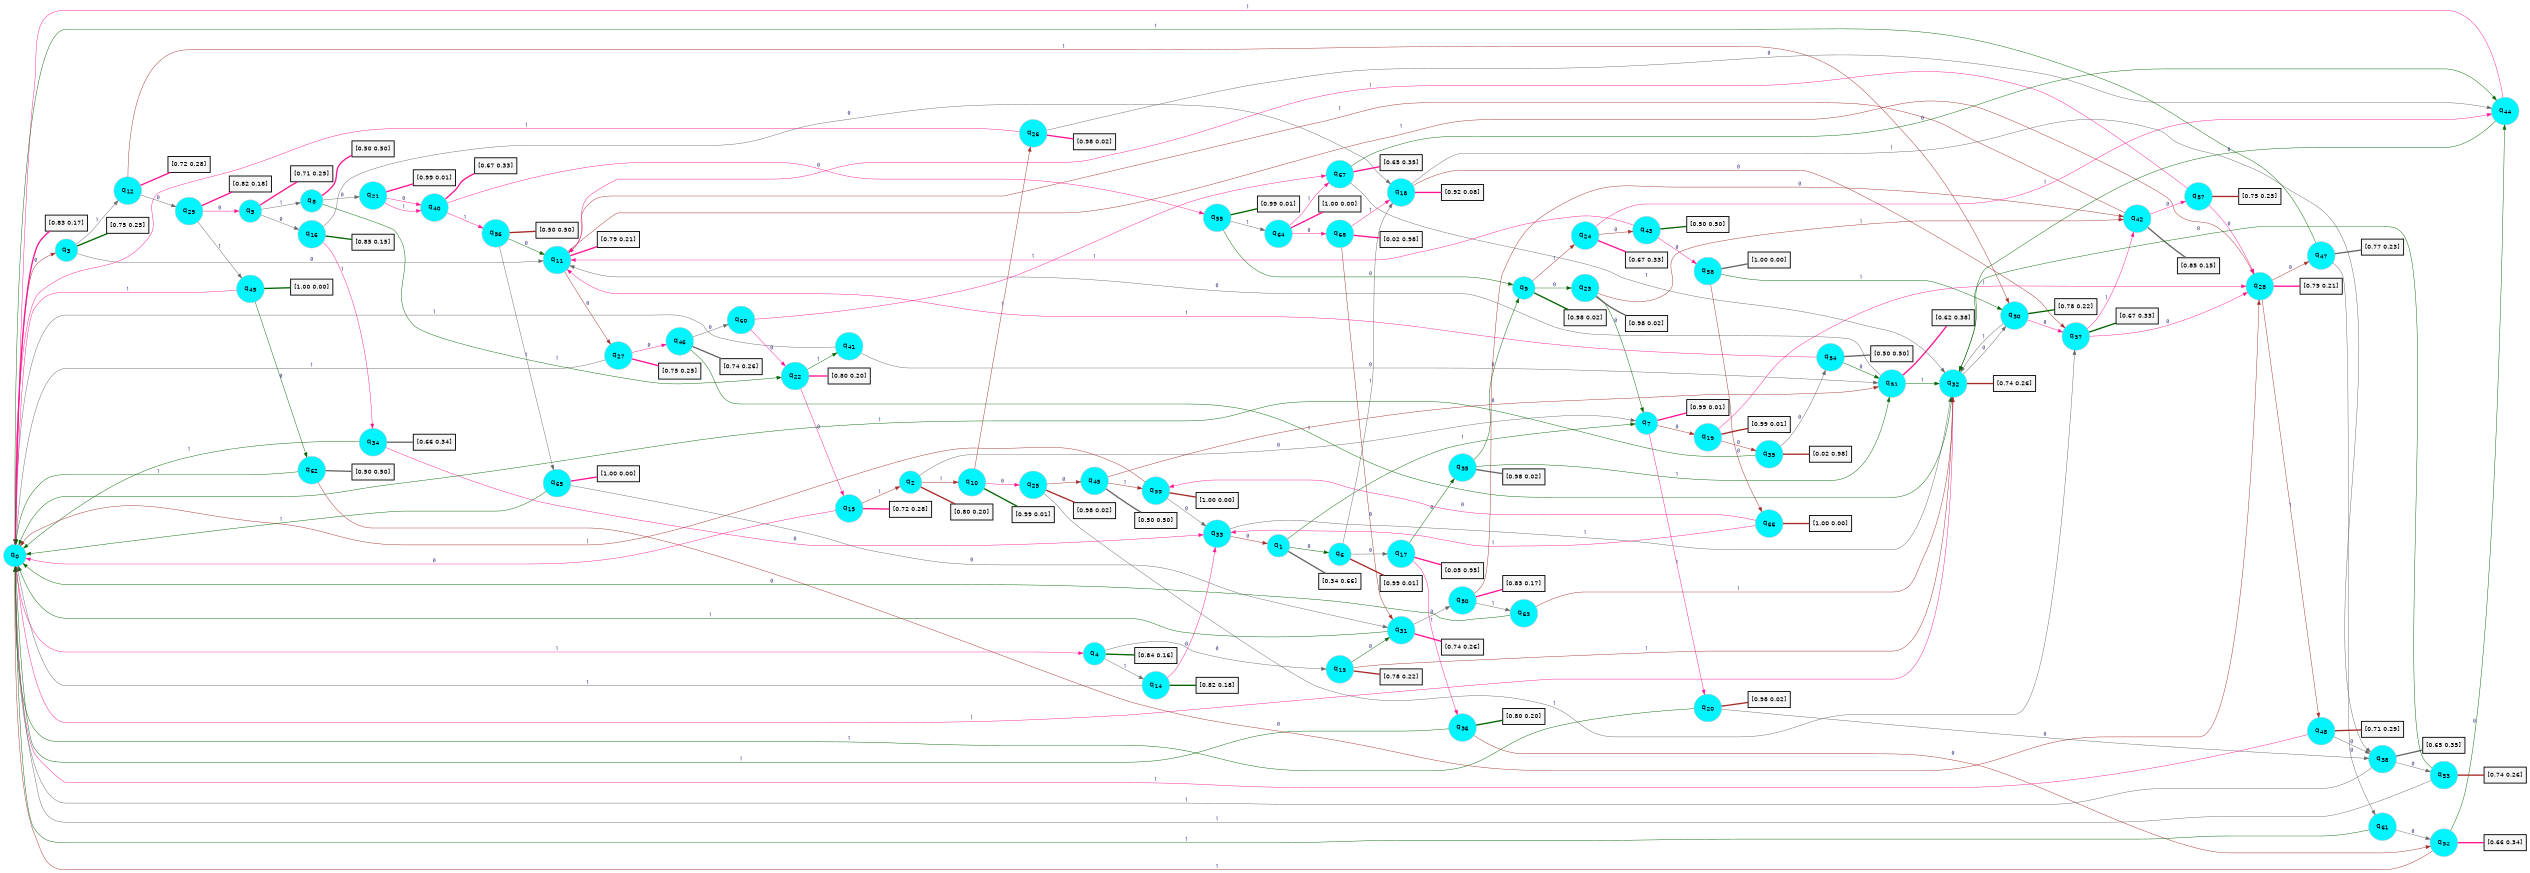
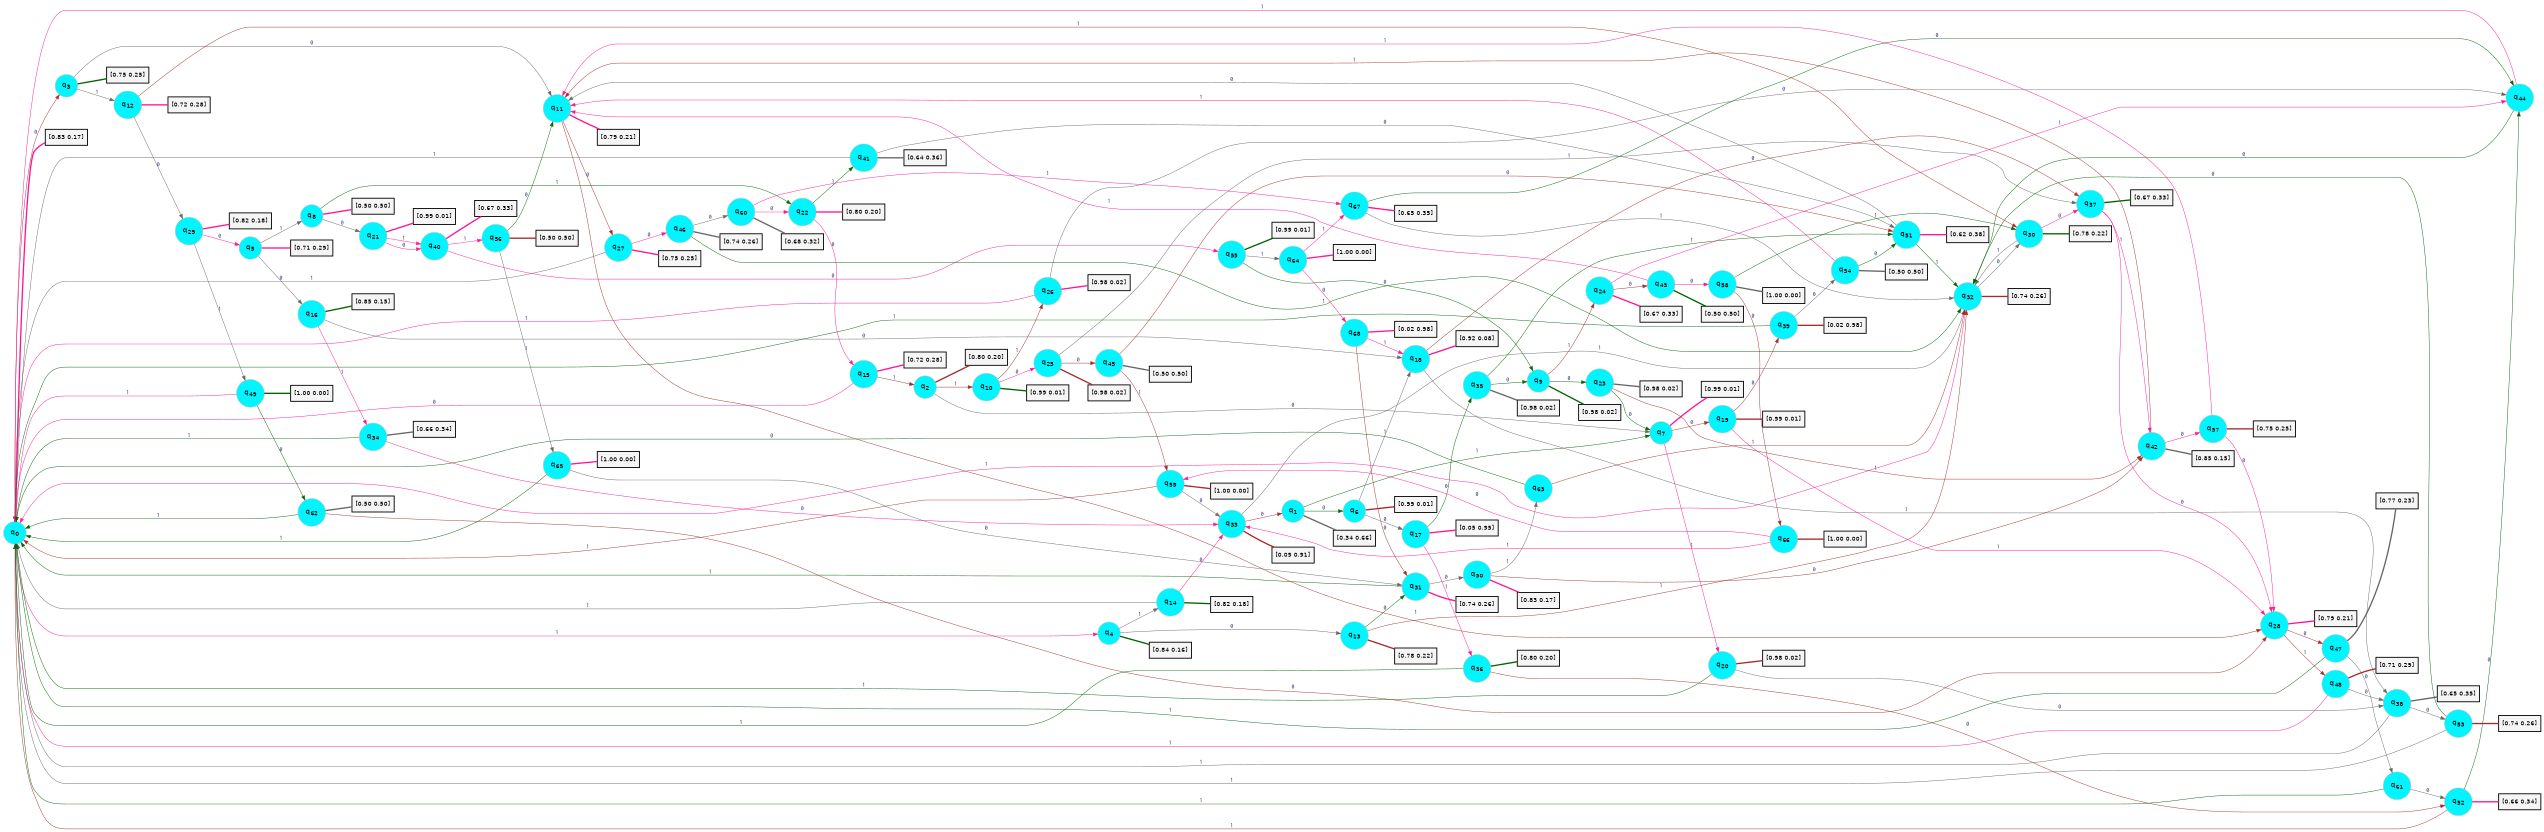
node "[0.64 0.36]": added
node "[0.68 0.32]": added
node "[0.09 0.91]": added
